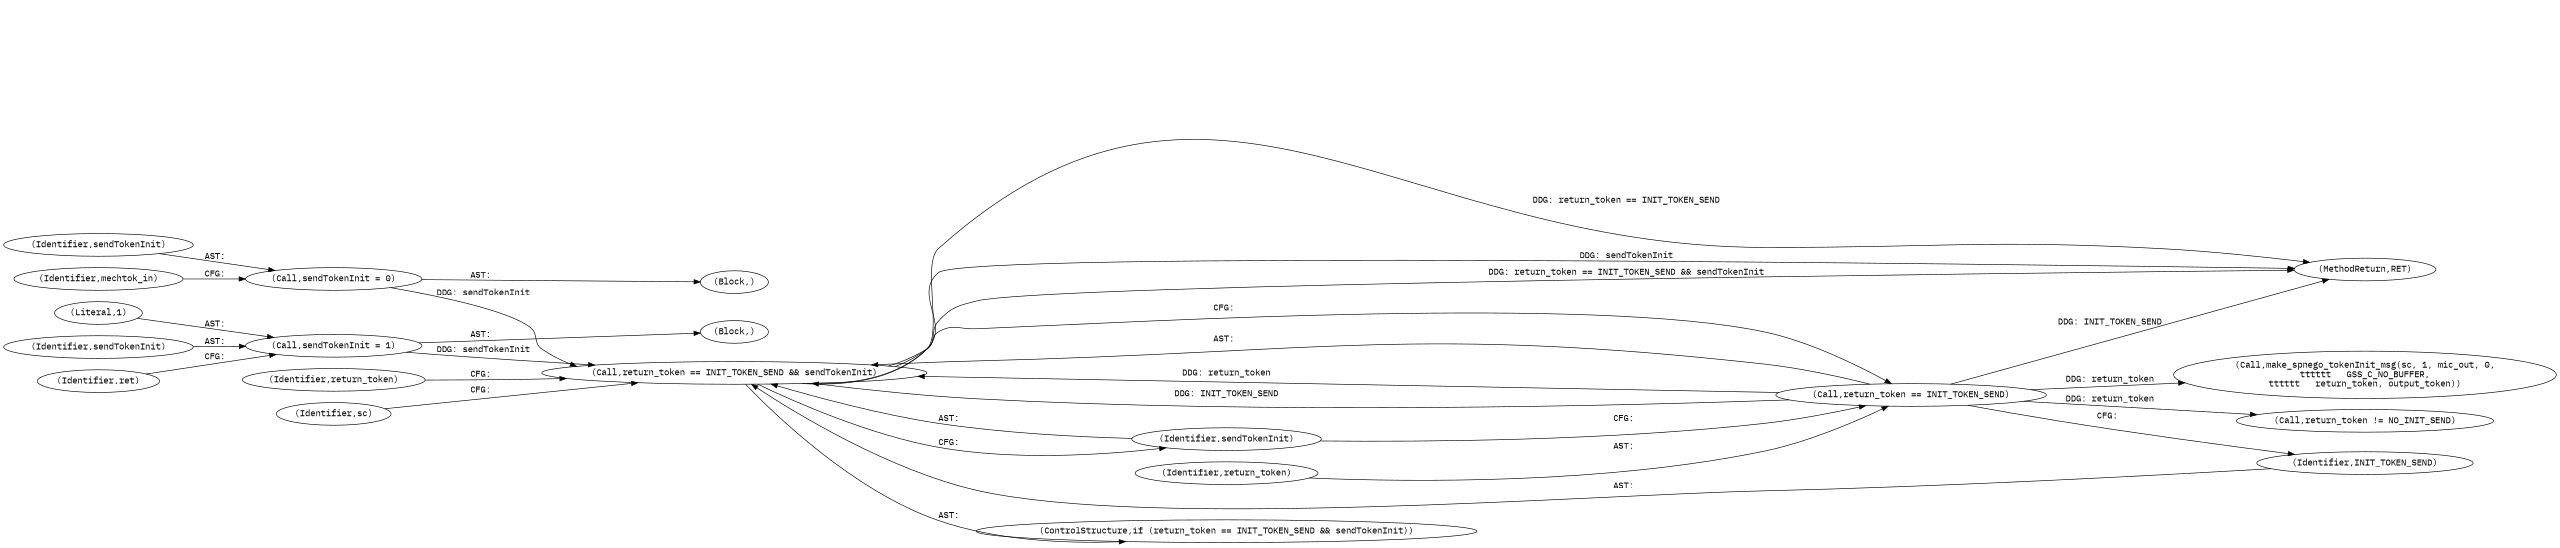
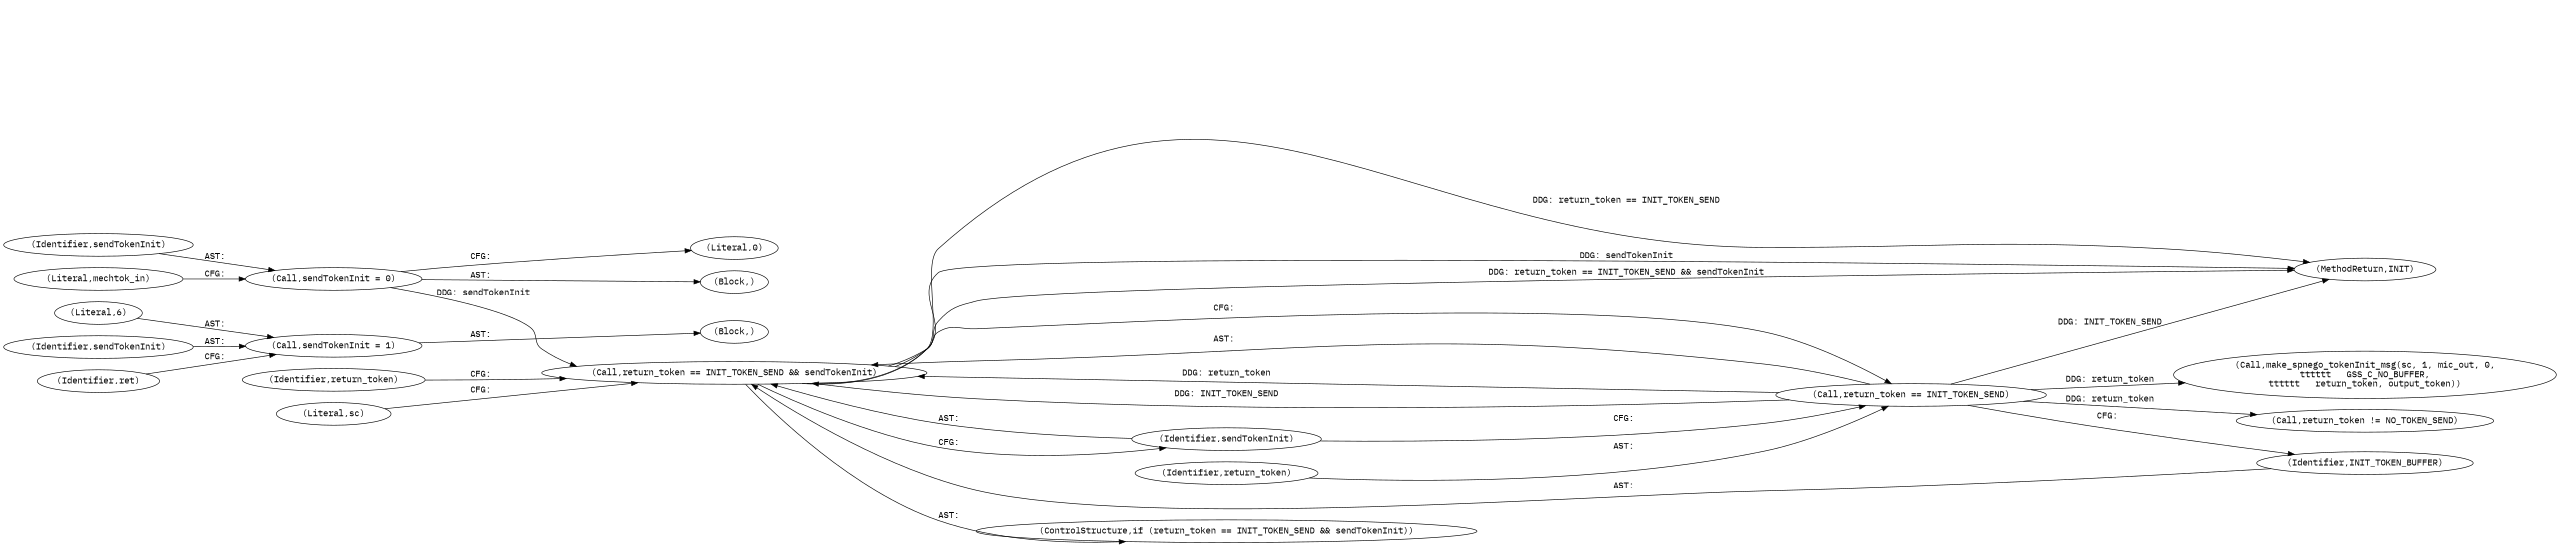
node "(Literal,0)": added
node "(MethodReturn,RET)": label "(MethodReturn,RET)" -> "(MethodReturn,INIT)"
node "(Identifier,mechtok_in)": label "(Identifier,mechtok_in)" -> "(Literal,mechtok_in)"
node "(Literal,1)": label "(Literal,1)" -> "(Literal,6)"
edge "(Call,sendTokenInit = 1)" -> "(Call,return_token == INIT_TOKEN_SEND && sendTokenInit)": removed, label "DDG: sendTokenInit"
node "(Identifier,sc)": label "(Identifier,sc)" -> "(Literal,sc)"
node "(Call,return_token != NO_INIT_SEND)": label "(Call,return_token != NO_INIT_SEND)" -> "(Call,return_token != NO_TOKEN_SEND)"
node "(Identifier,INIT_TOKEN_SEND)": label "(Identifier,INIT_TOKEN_SEND)" -> "(Identifier,INIT_TOKEN_BUFFER)"
